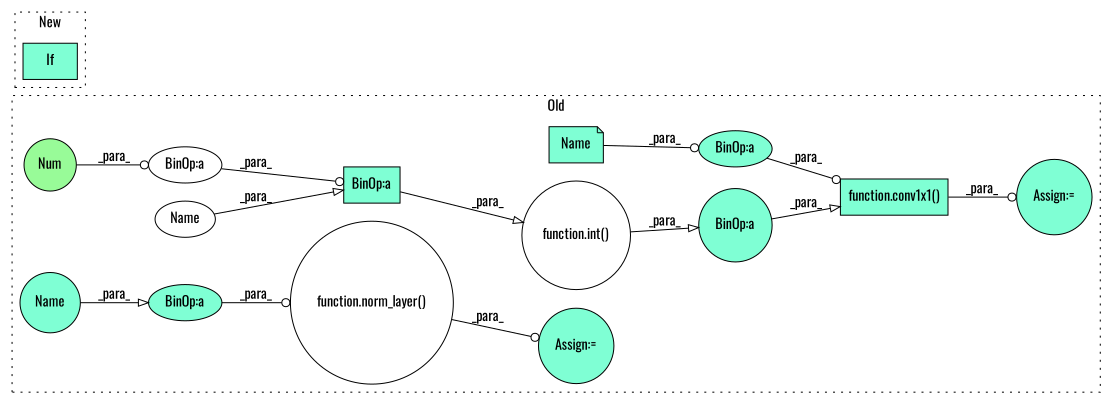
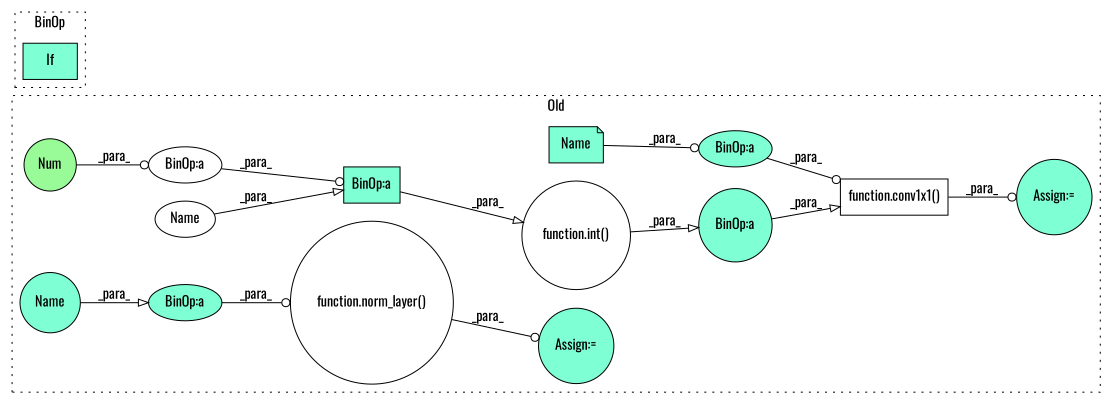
cluster "New": label "New" -> "BinOp"
node "function.conv1x1()": fillcolor aquamarine -> white
